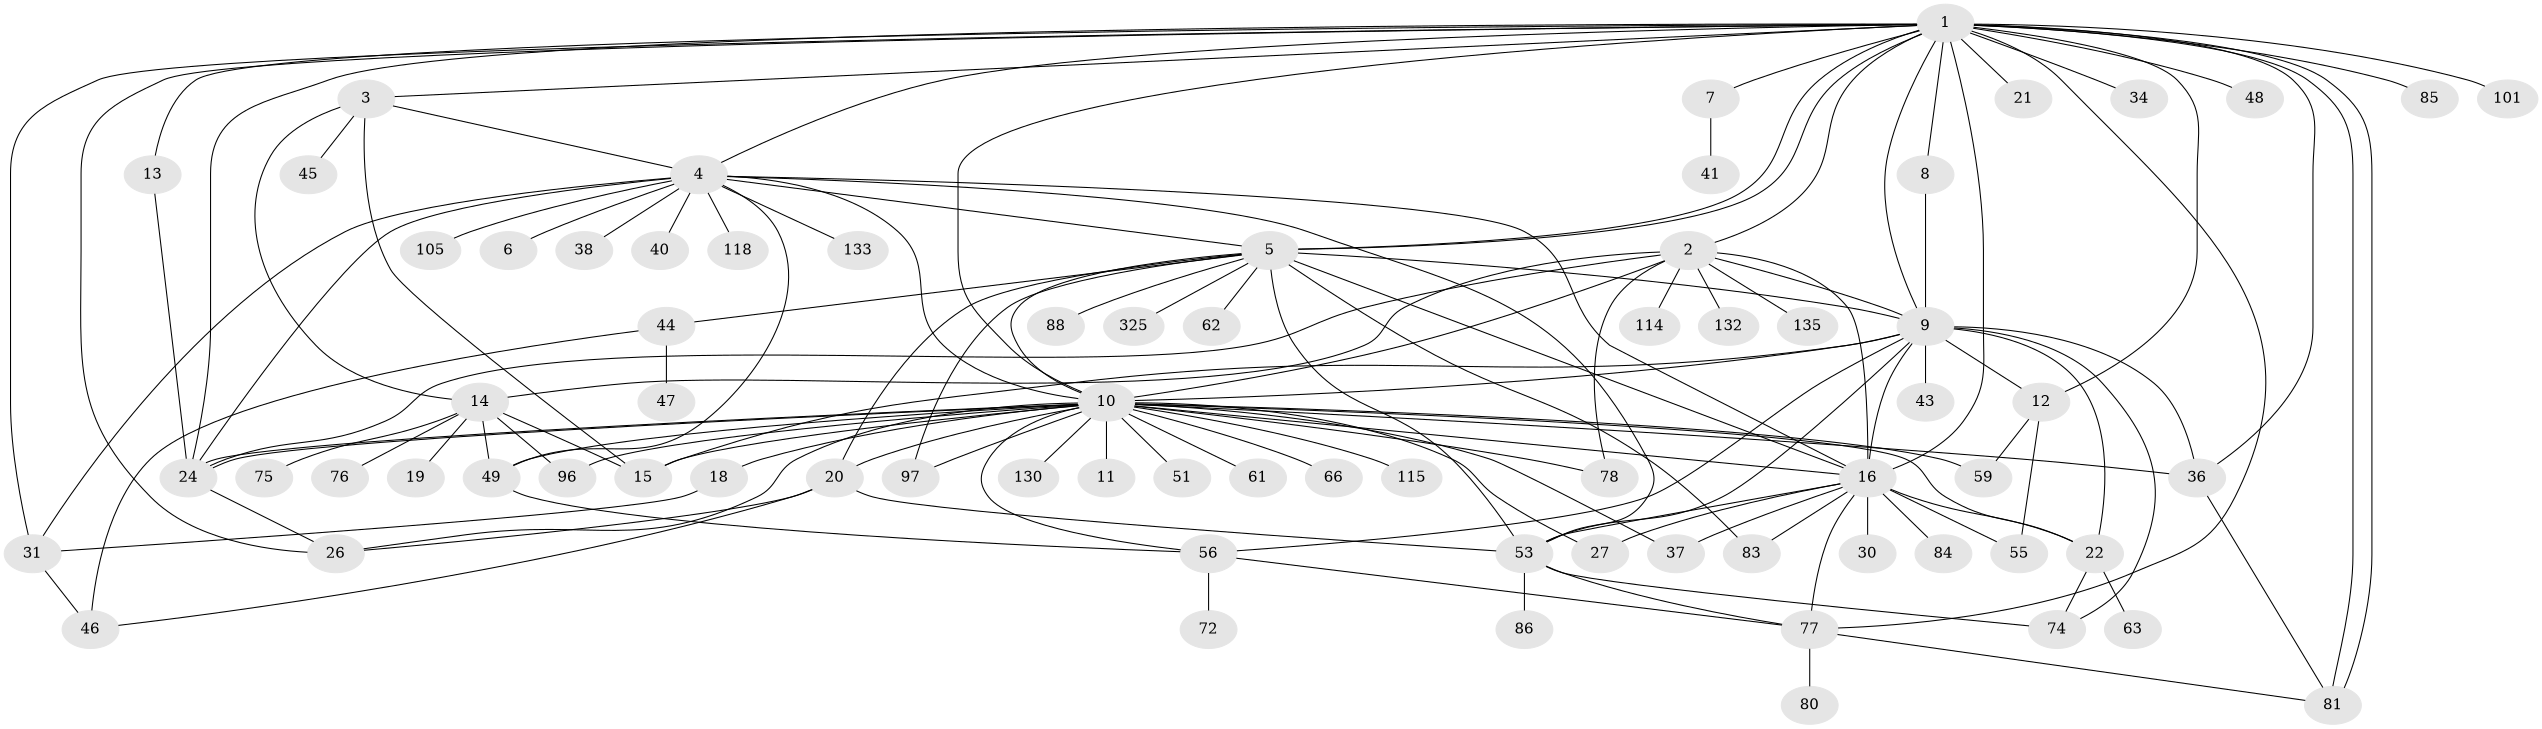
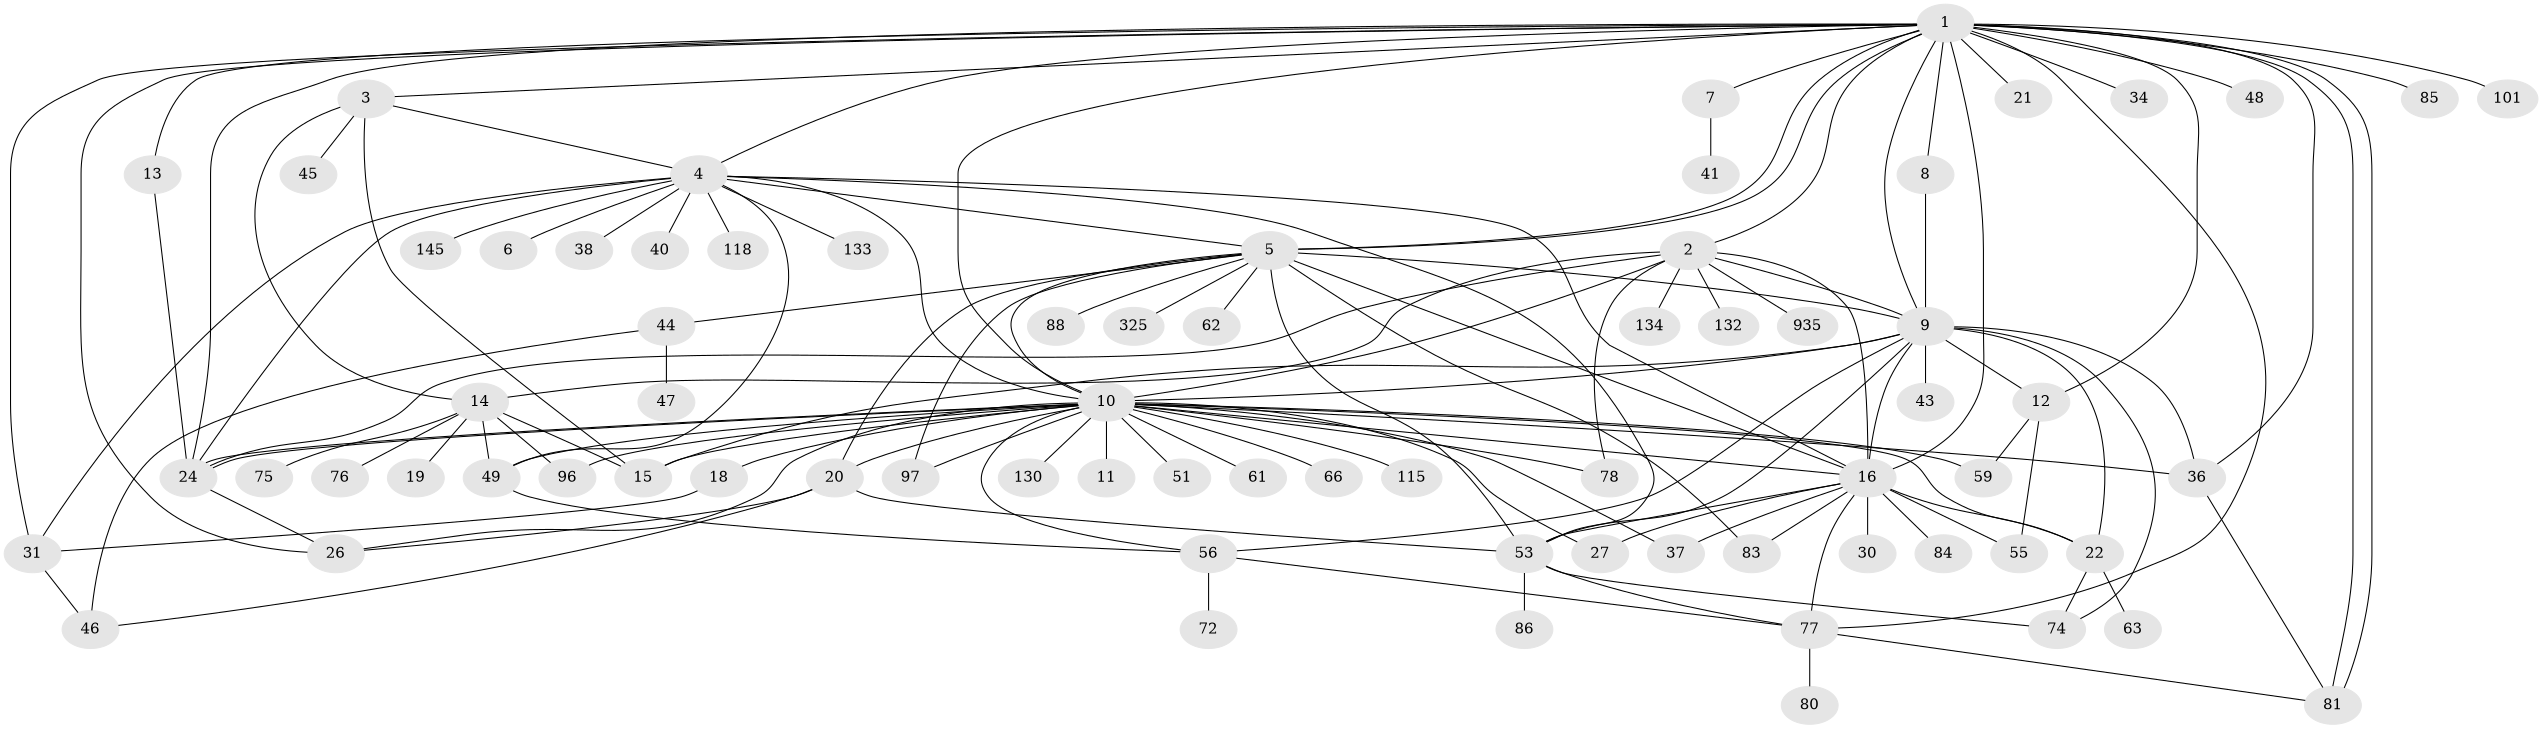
node "105": label "105" -> "145"
node "114": label "114" -> "134"
node "135": label "135" -> "935"
